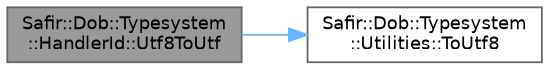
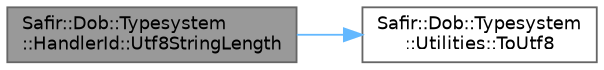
node "Safir::Dob::Typesystem ::HandlerId::Utf8ToUtf": label "Safir::Dob::Typesystem ::HandlerId::Utf8ToUtf" -> "Safir::Dob::Typesystem ::HandlerId::Utf8StringLength"
